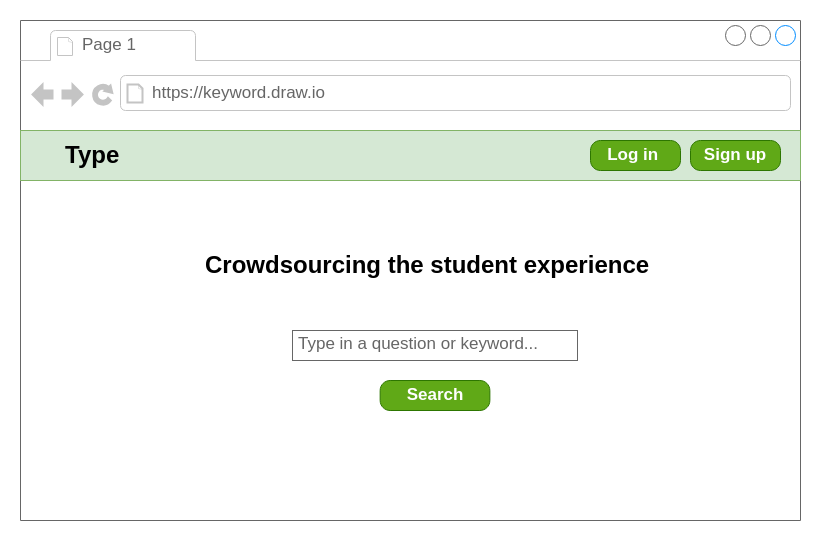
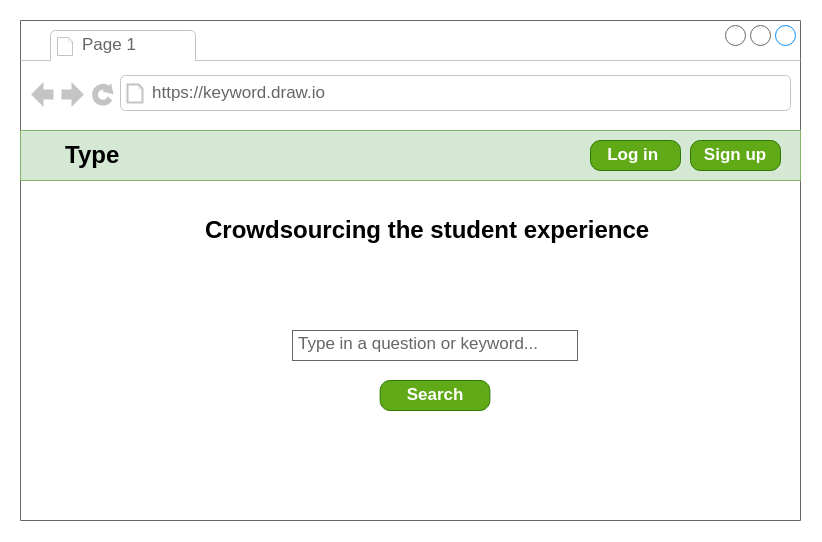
node "Crowdsourcing the student experience": moved (451, 271) -> (451, 236)
